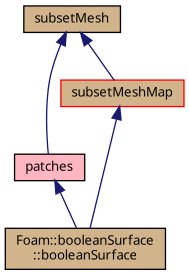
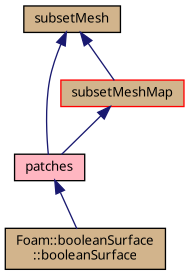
edge "Foam::booleanSurface ::booleanSurface" -> "subsetMeshMap": now "patches" -> "subsetMeshMap"
